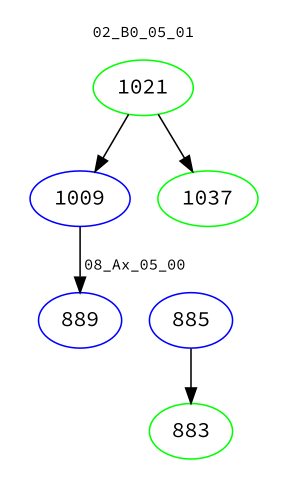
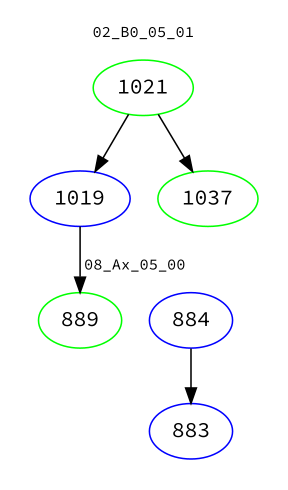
node "1009": label "1009" -> "1019"
node "889": color blue -> green
node "885": label "885" -> "884"
node "883": color green -> blue
